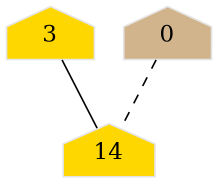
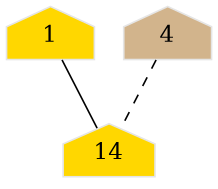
node "3": label "3" -> "1"
node "0": label "0" -> "4"
